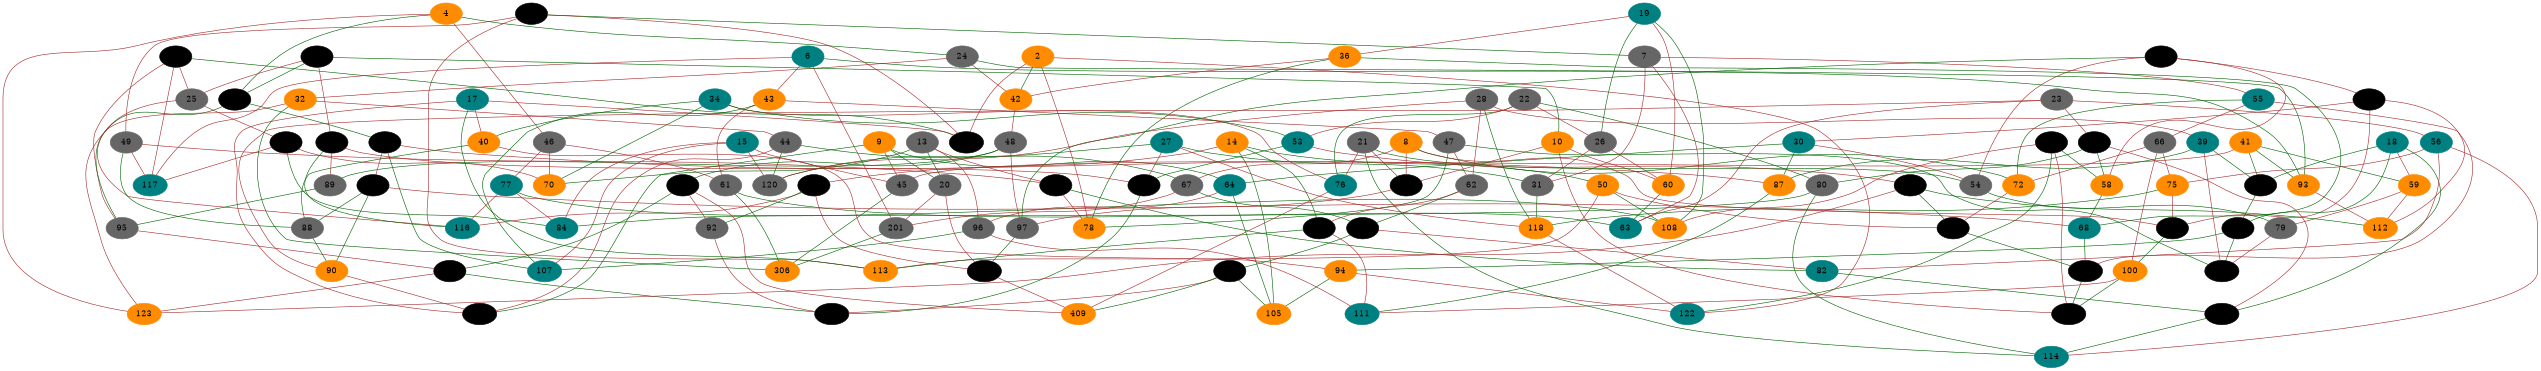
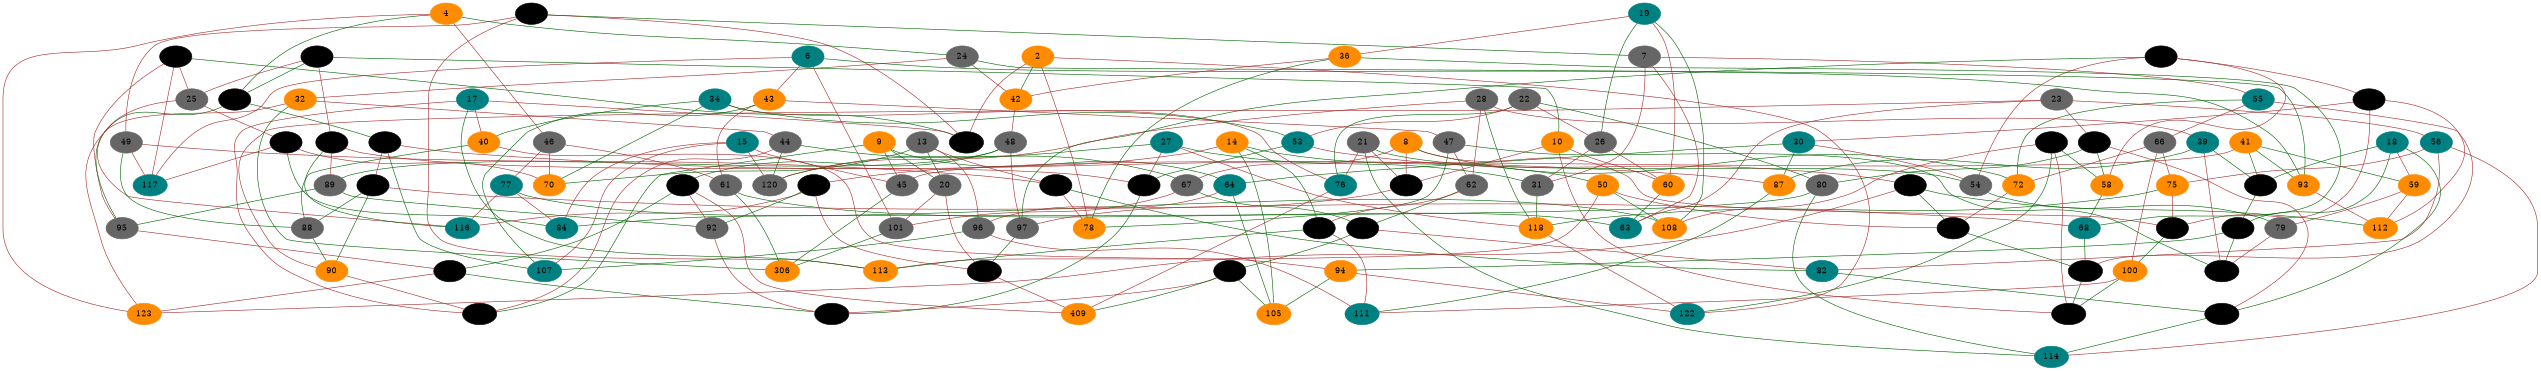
edge "89" -- "92": added
node "201": label "201" -> "101"
